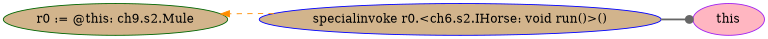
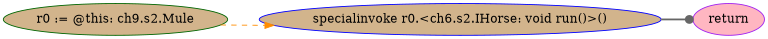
edge "specialinvoke r0.<ch6.s2.IHorse: void run()>()" -> "r0 := @this: ch9.s2.Mule": reversed
node "this": label "this" -> "return"
